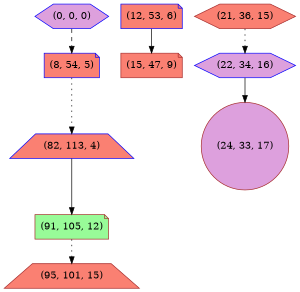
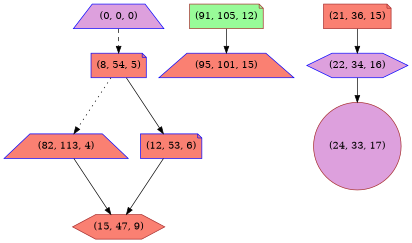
node "(0, 0, 0)": shape hexagon -> trapezium
node "(21, 36, 15)": shape hexagon -> note
edge "(21, 36, 15)" -> "(22, 34, 16)": style dotted -> solid
node "(15, 47, 9)": shape note -> hexagon
edge "(8, 54, 5)" -> "(12, 53, 6)": added
edge "(82, 113, 4)" -> "(91, 105, 12)": now "(82, 113, 4)" -> "(15, 47, 9)"
edge "(91, 105, 12)" -> "(95, 101, 15)": style dotted -> solid
node "(95, 101, 15)": color brown -> blue
